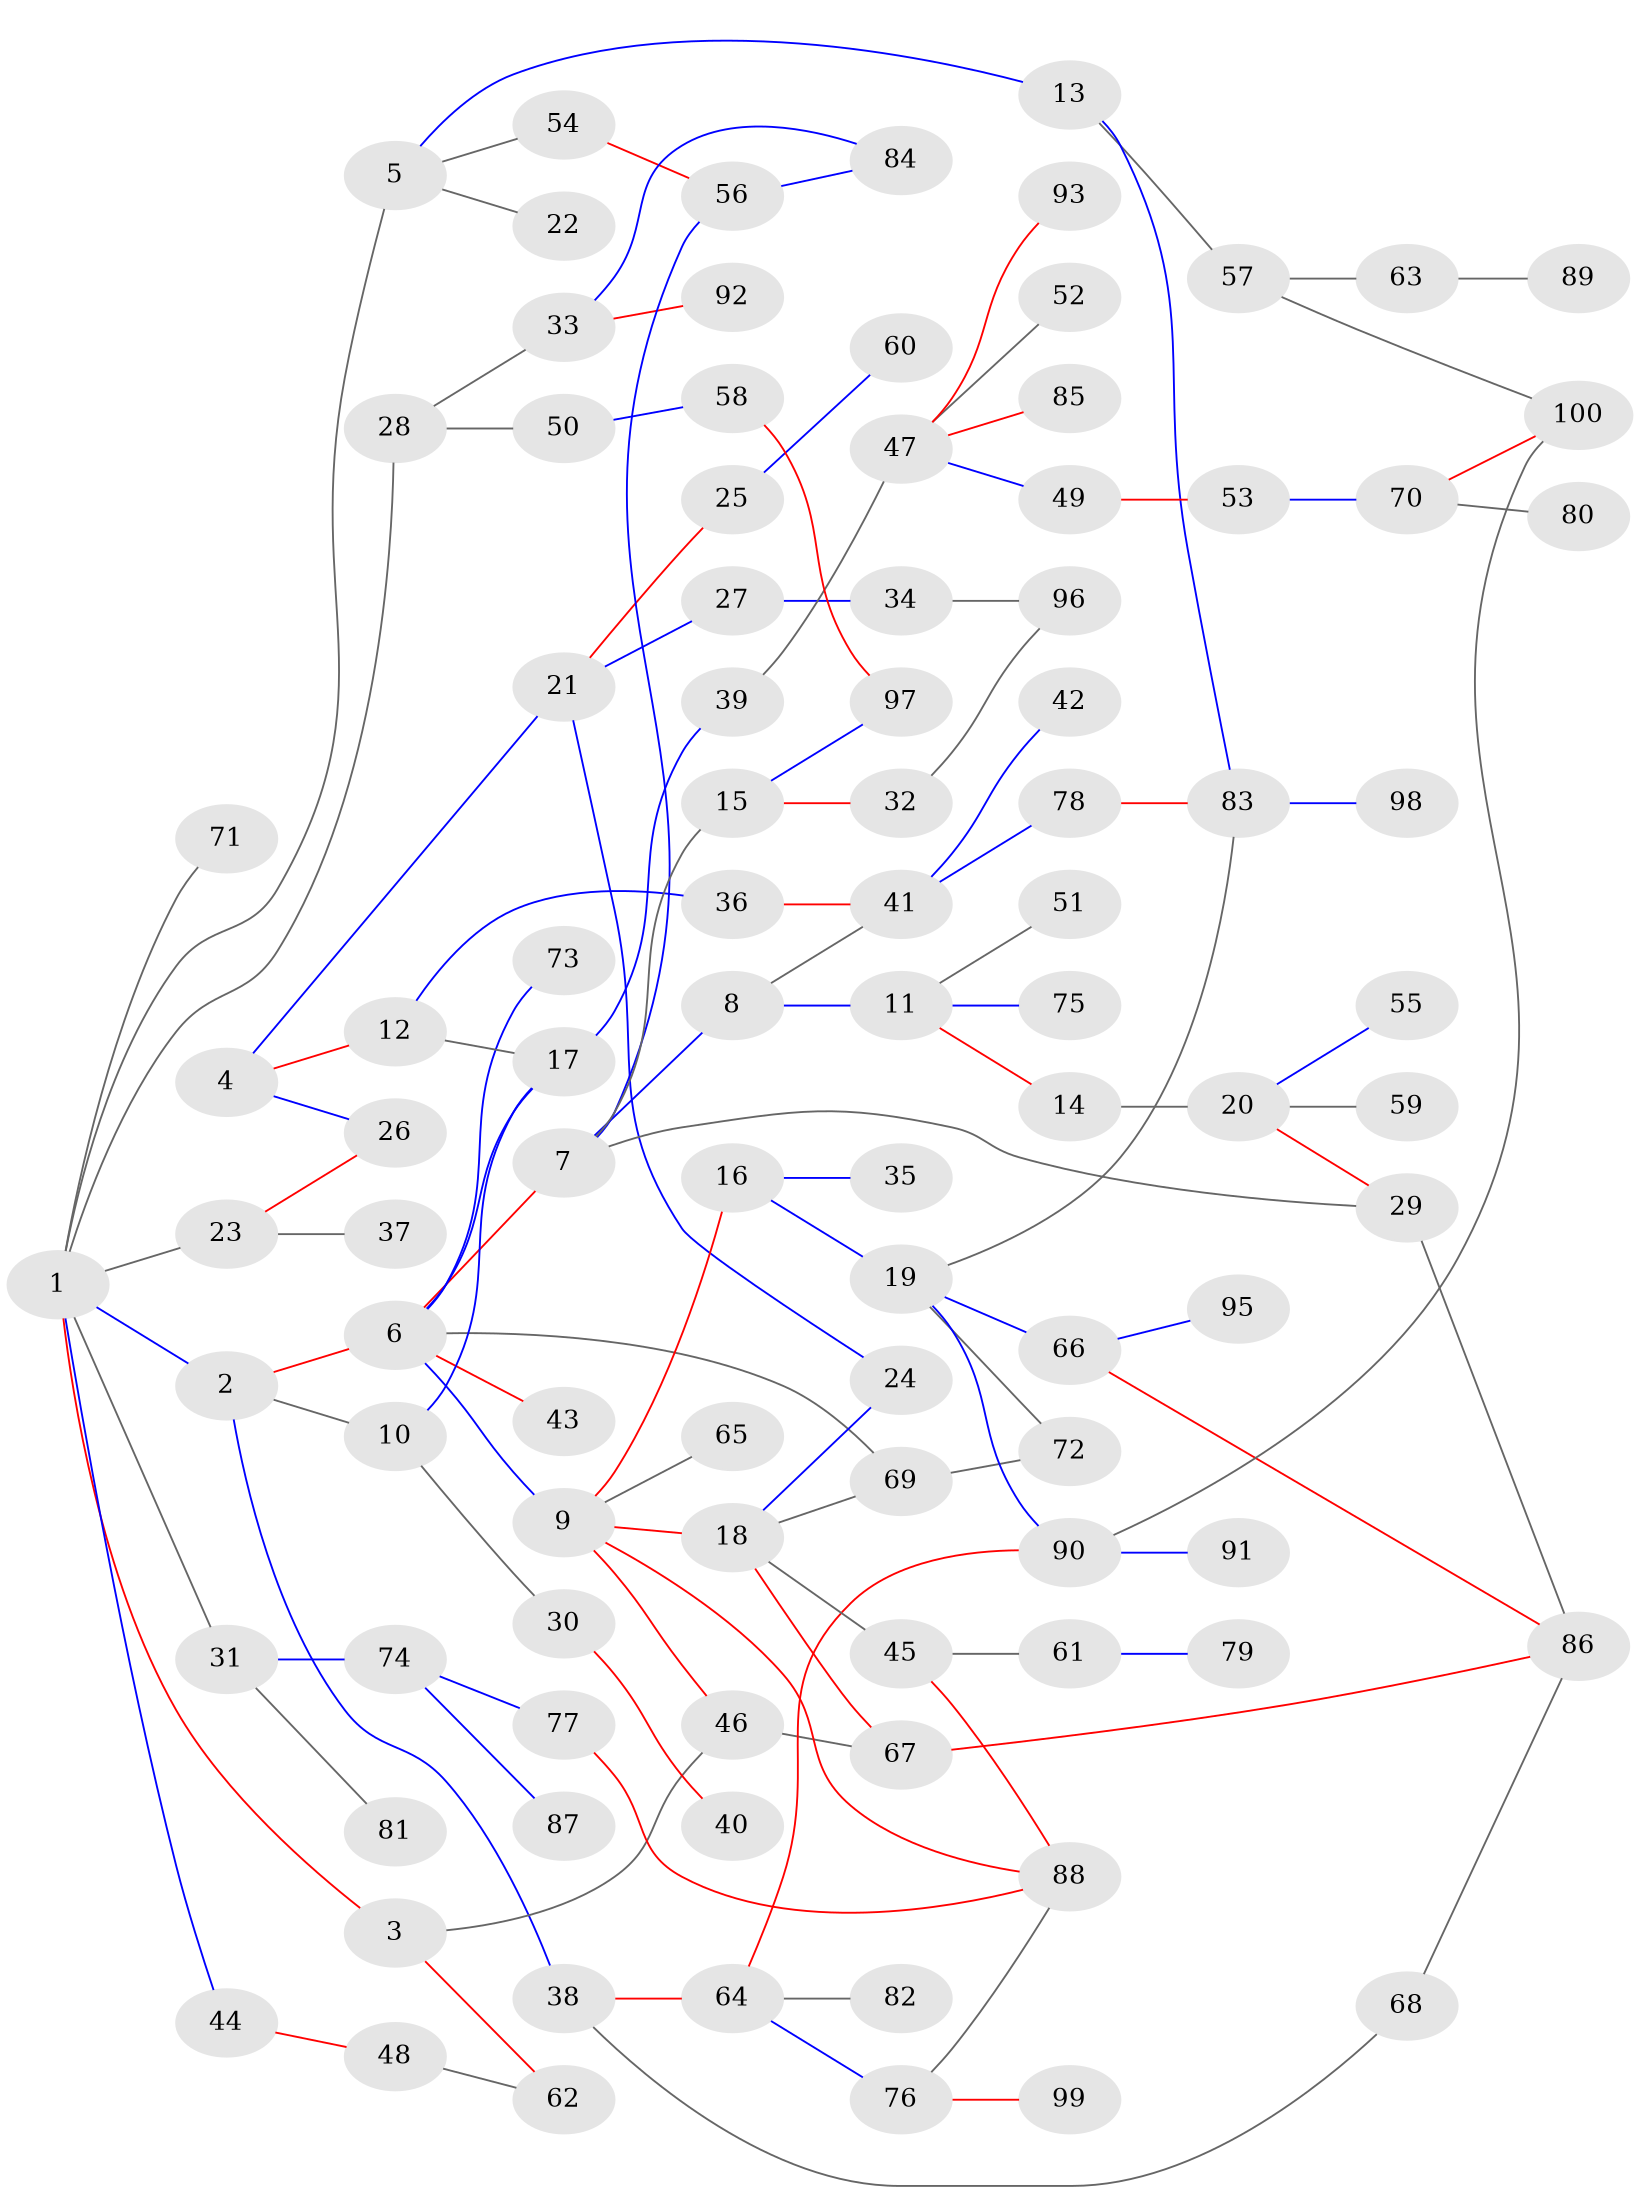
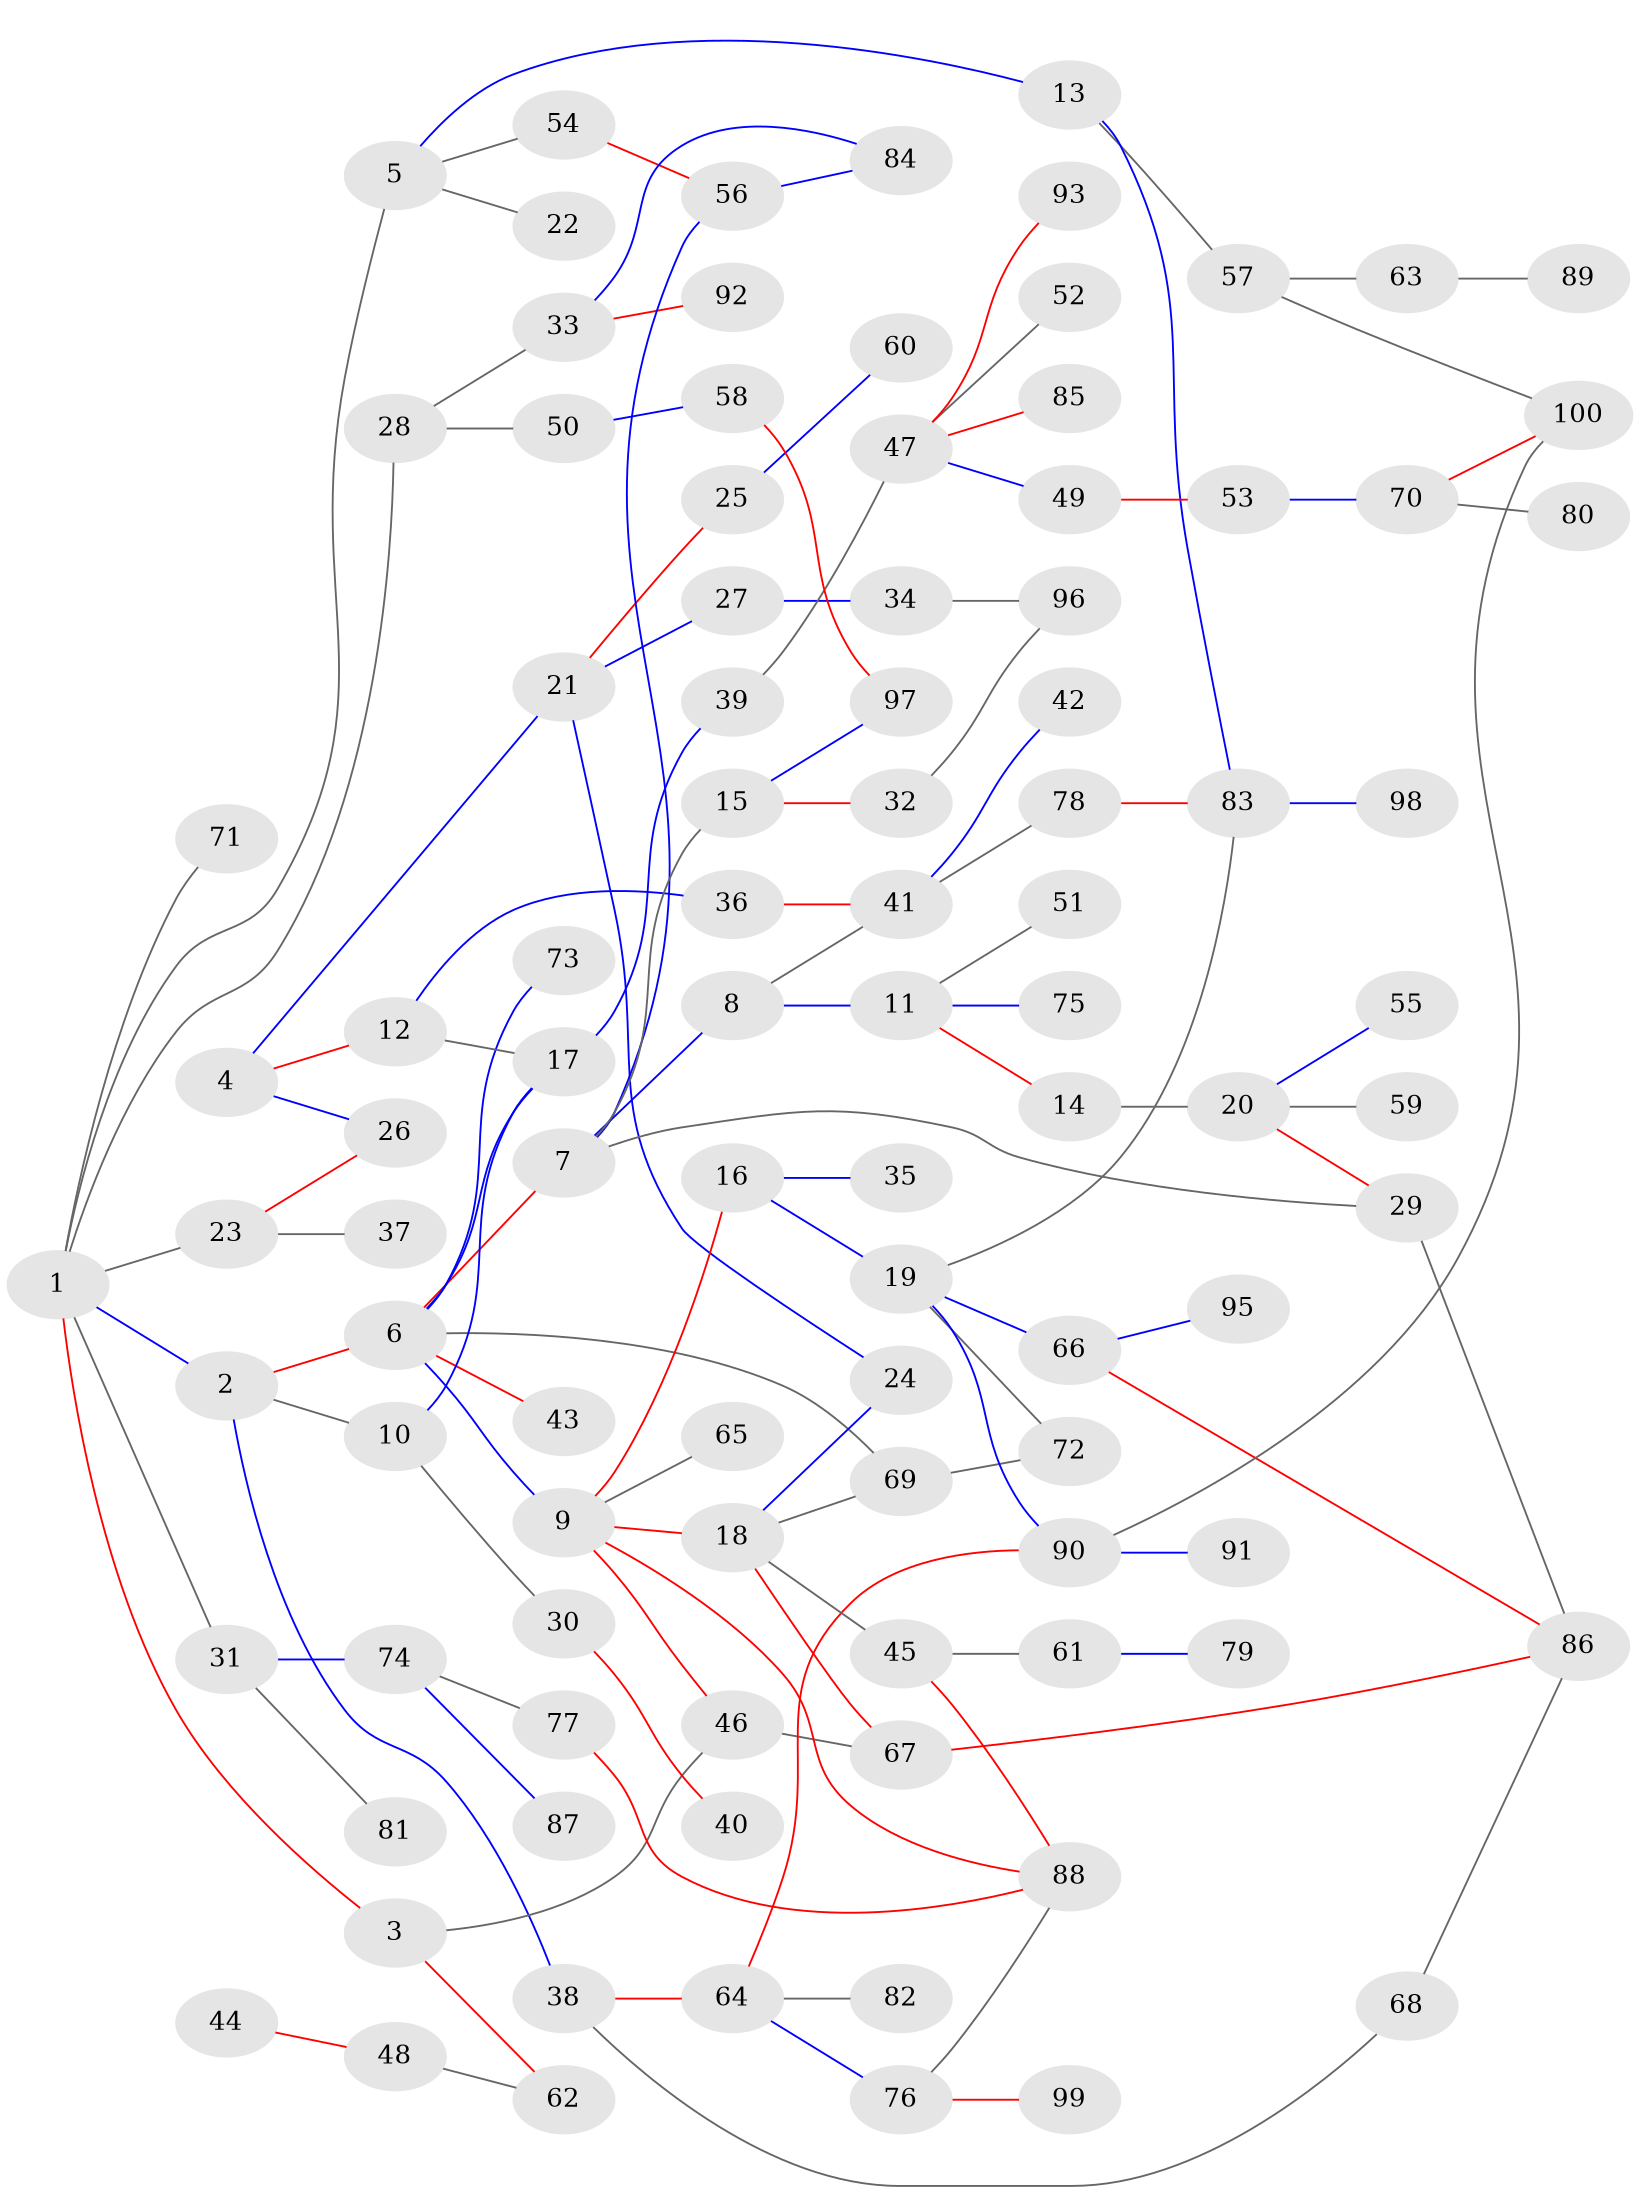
edge "78" -- "41": color blue -> gray40
edge "1" -- "44": removed
edge "74" -- "77": color blue -> gray40
